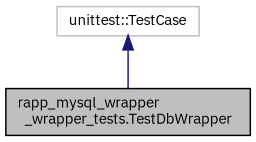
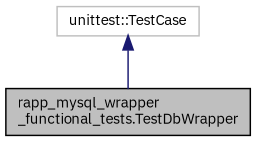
node "rapp_mysql_wrapper _wrapper_tests.TestDbWrapper": label "rapp_mysql_wrapper _wrapper_tests.TestDbWrapper" -> "rapp_mysql_wrapper _functional_tests.TestDbWrapper"
